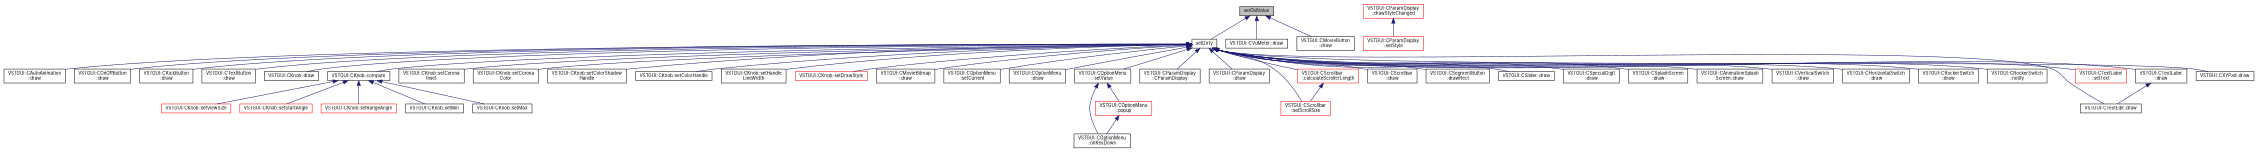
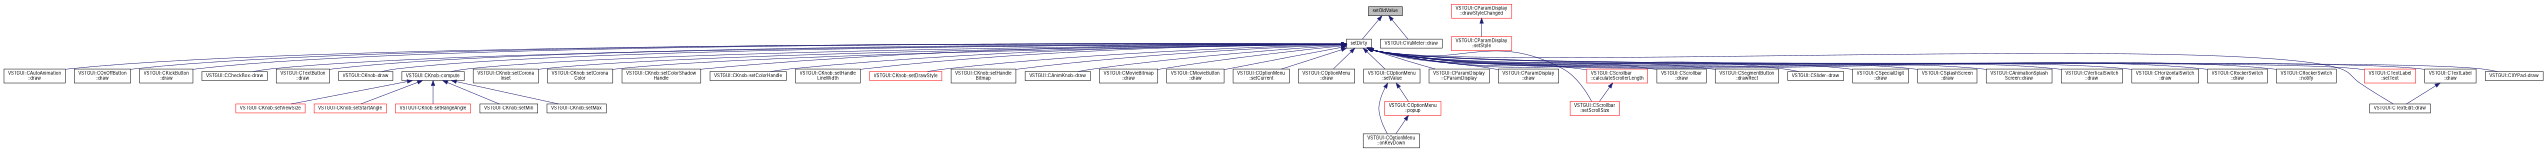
edge "VSTGUI::CMovieButton ::draw" -> "setOldValue": now "VSTGUI::CMovieButton ::draw" -> "setDirty"
node "VSTGUI::CCheckBox::draw": added
node "VSTGUI::CKnob::setHandle Bitmap": added
node "VSTGUI::CAnimKnob::draw": added
